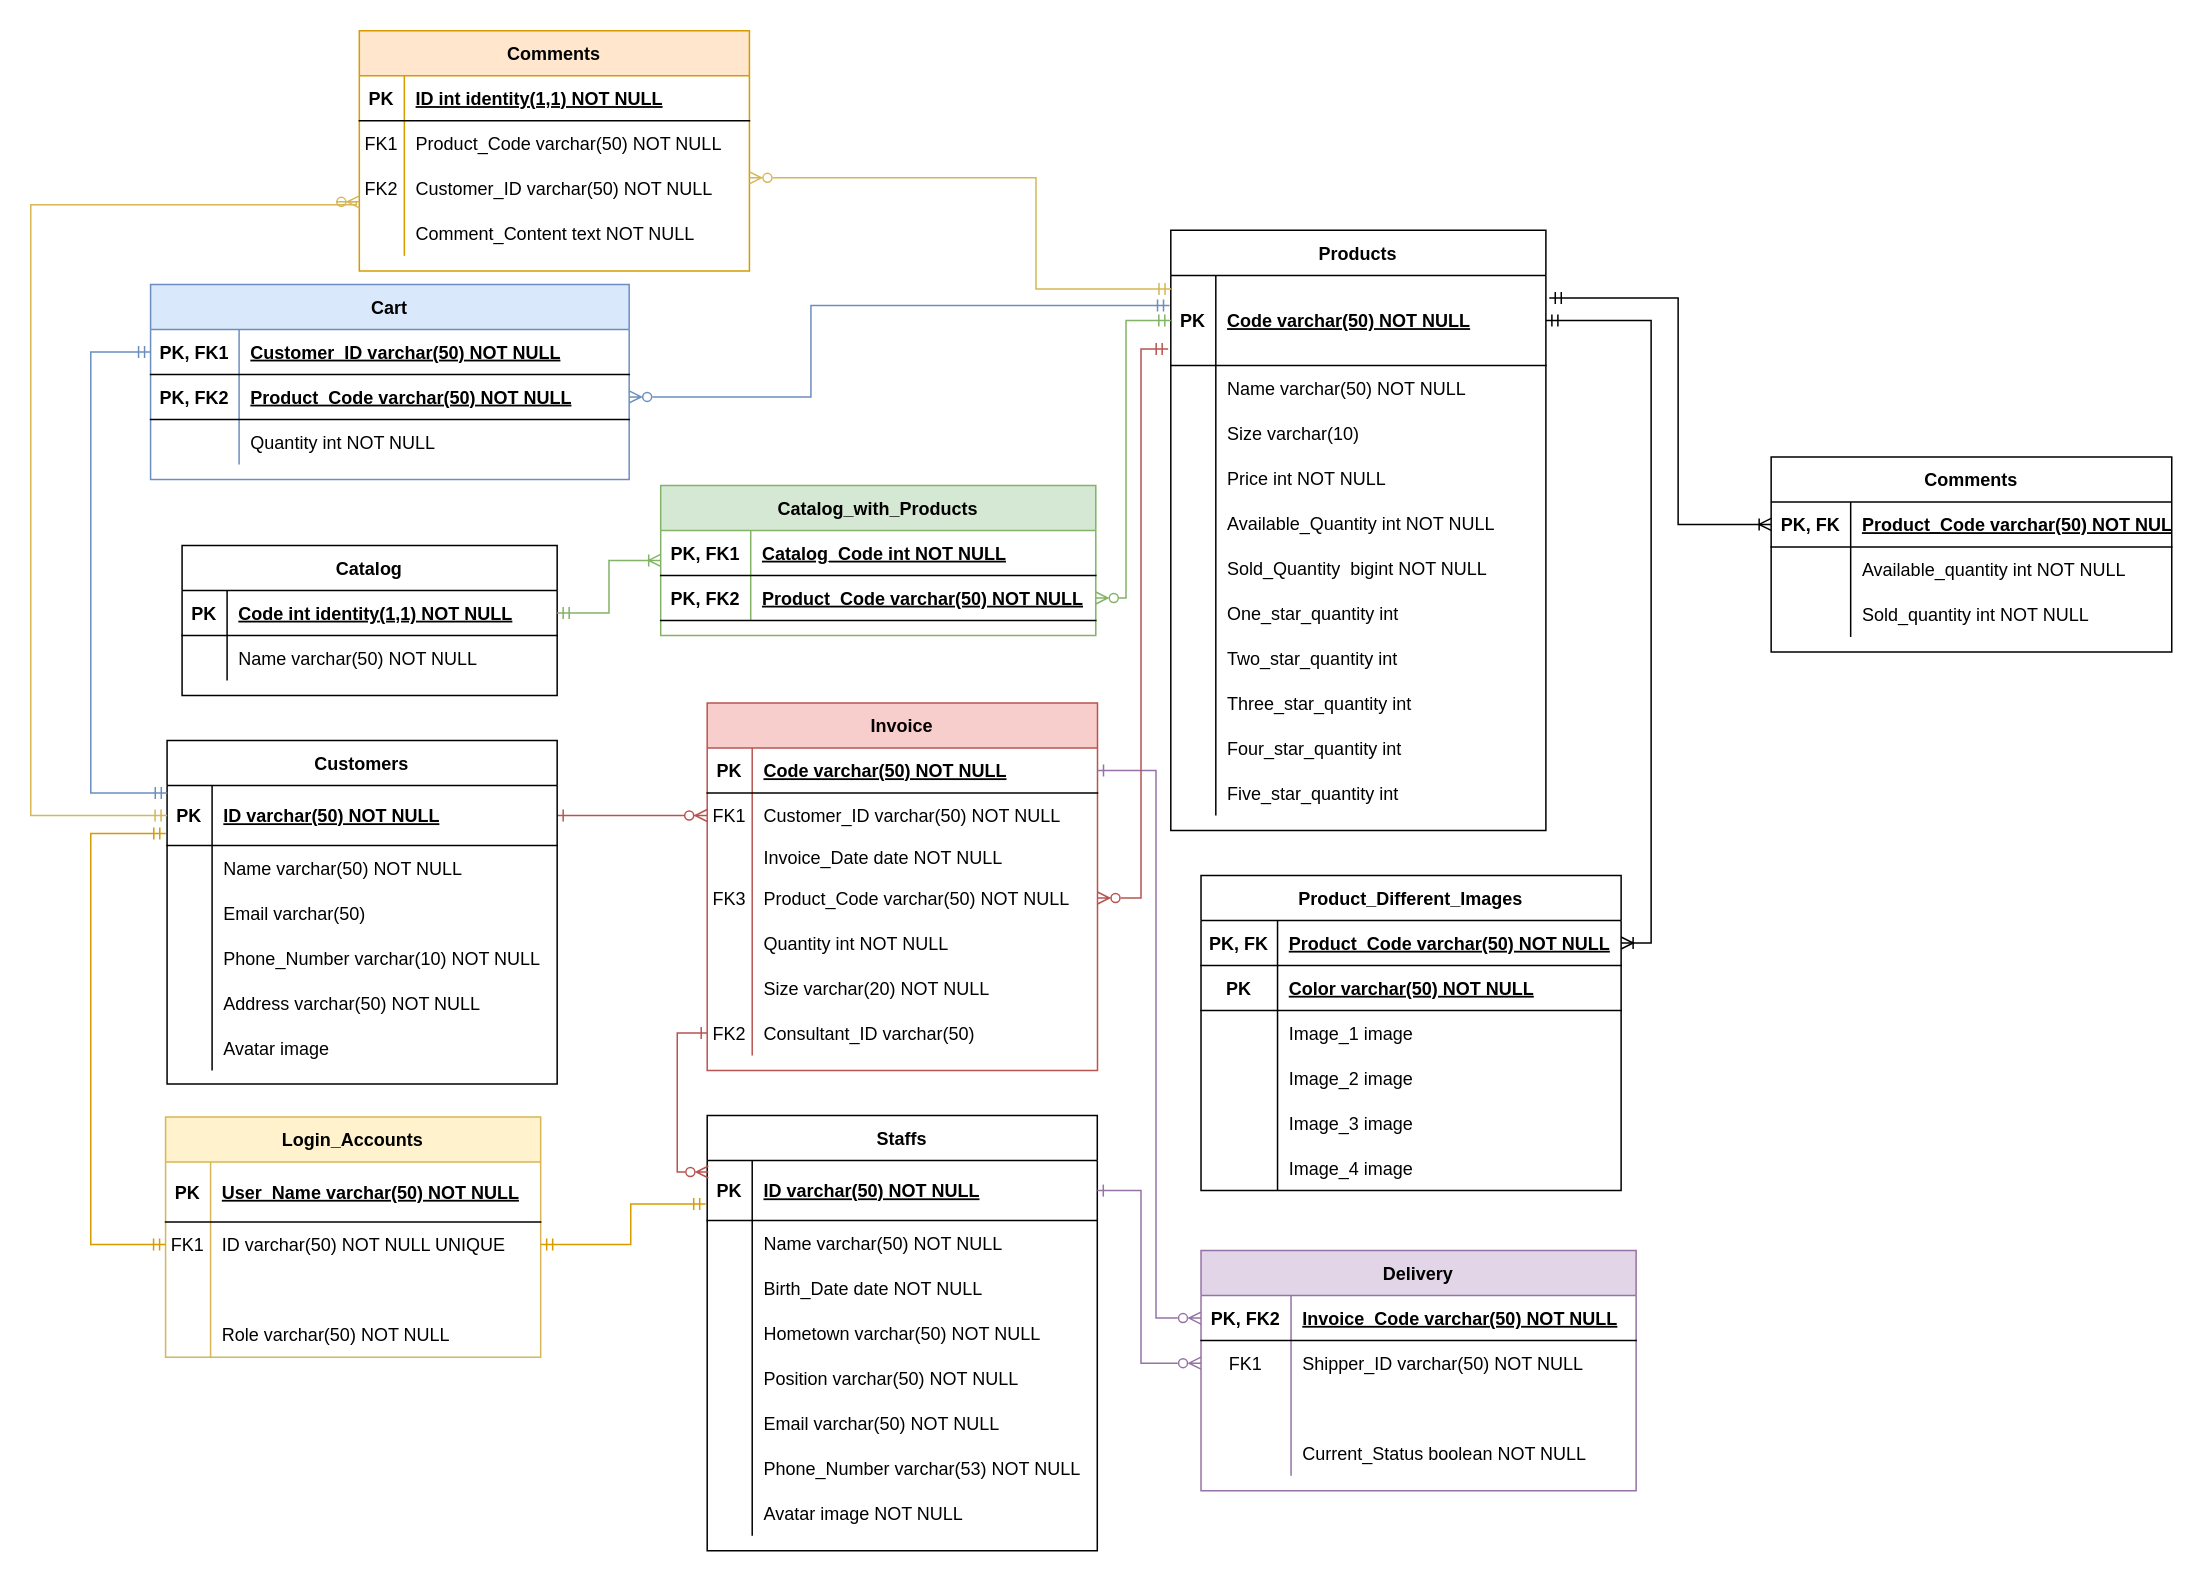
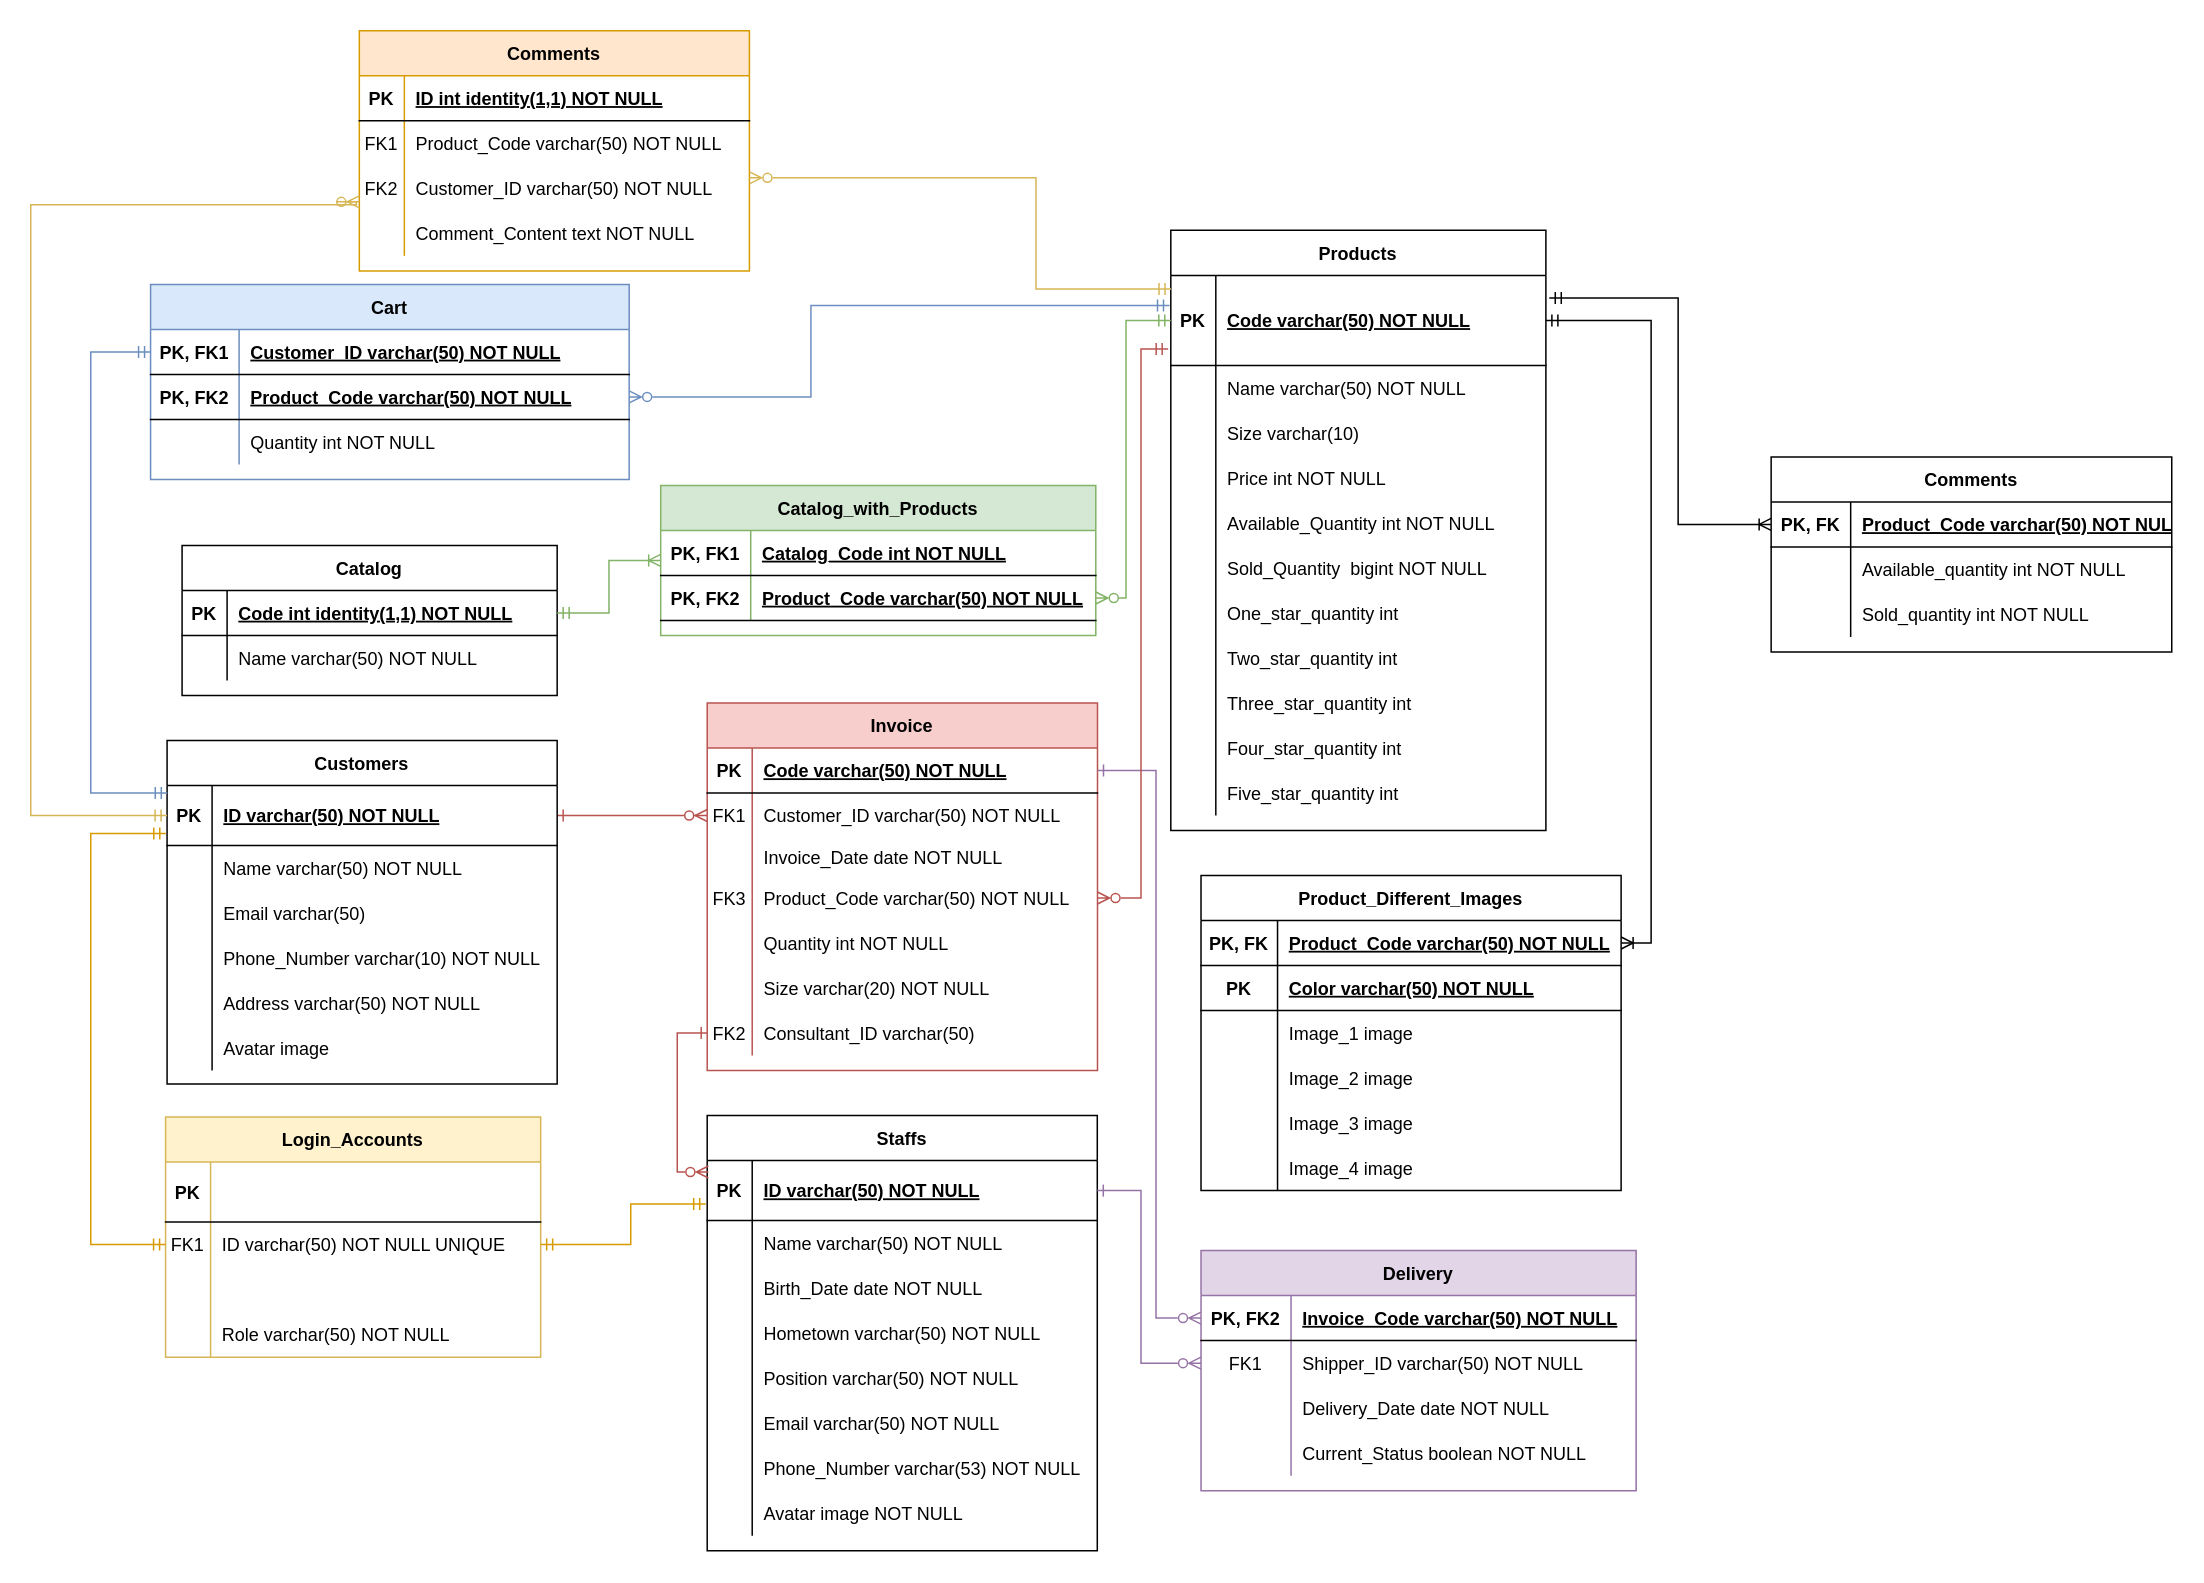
node "User_Name varchar(50) NOT NULL": removed
node "Delivery_Date date NOT NULL": added
